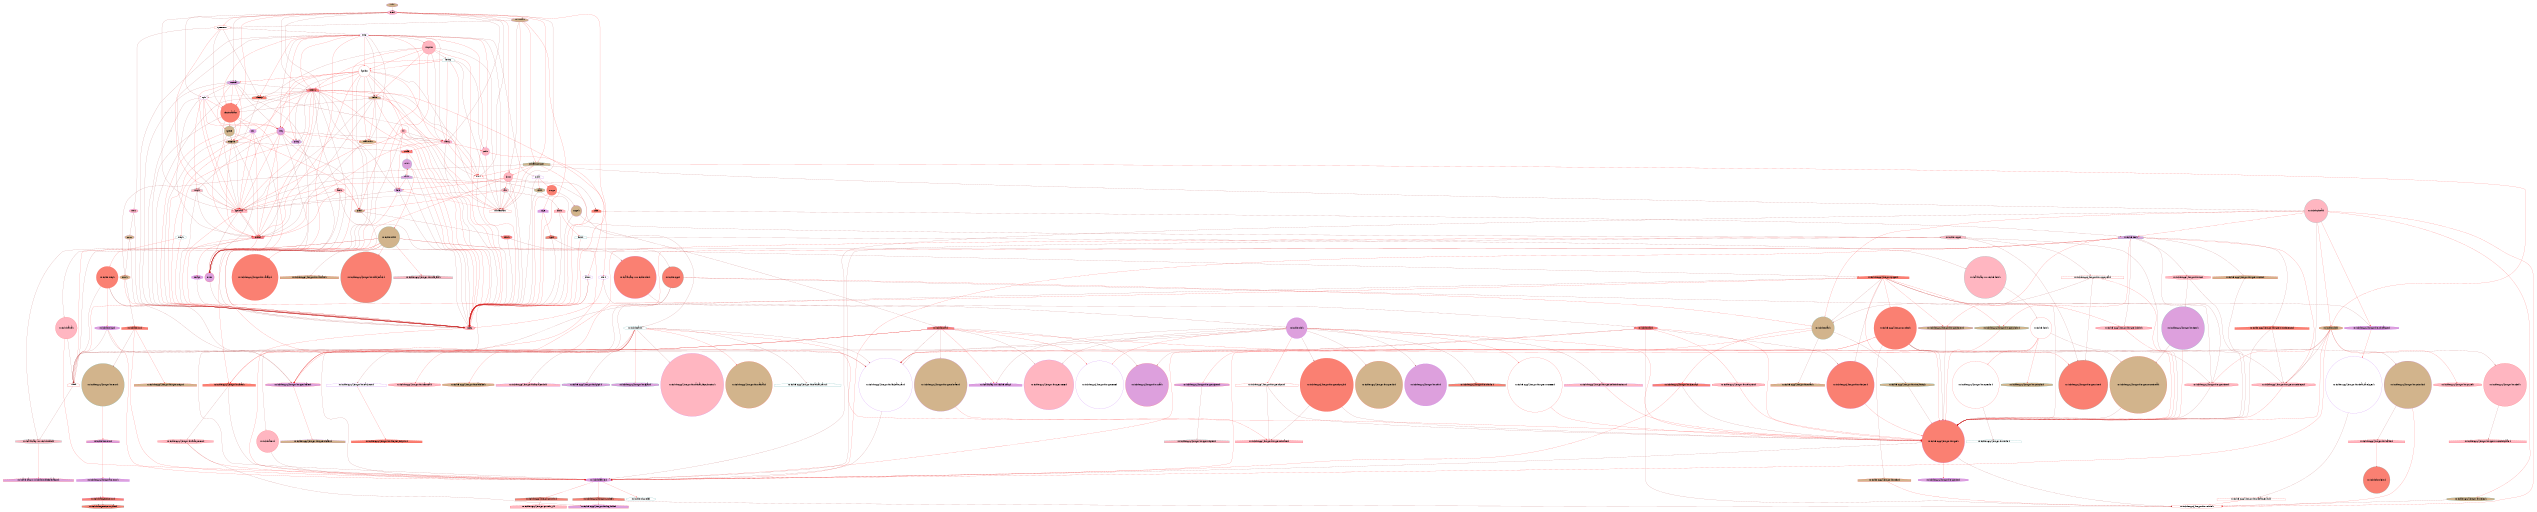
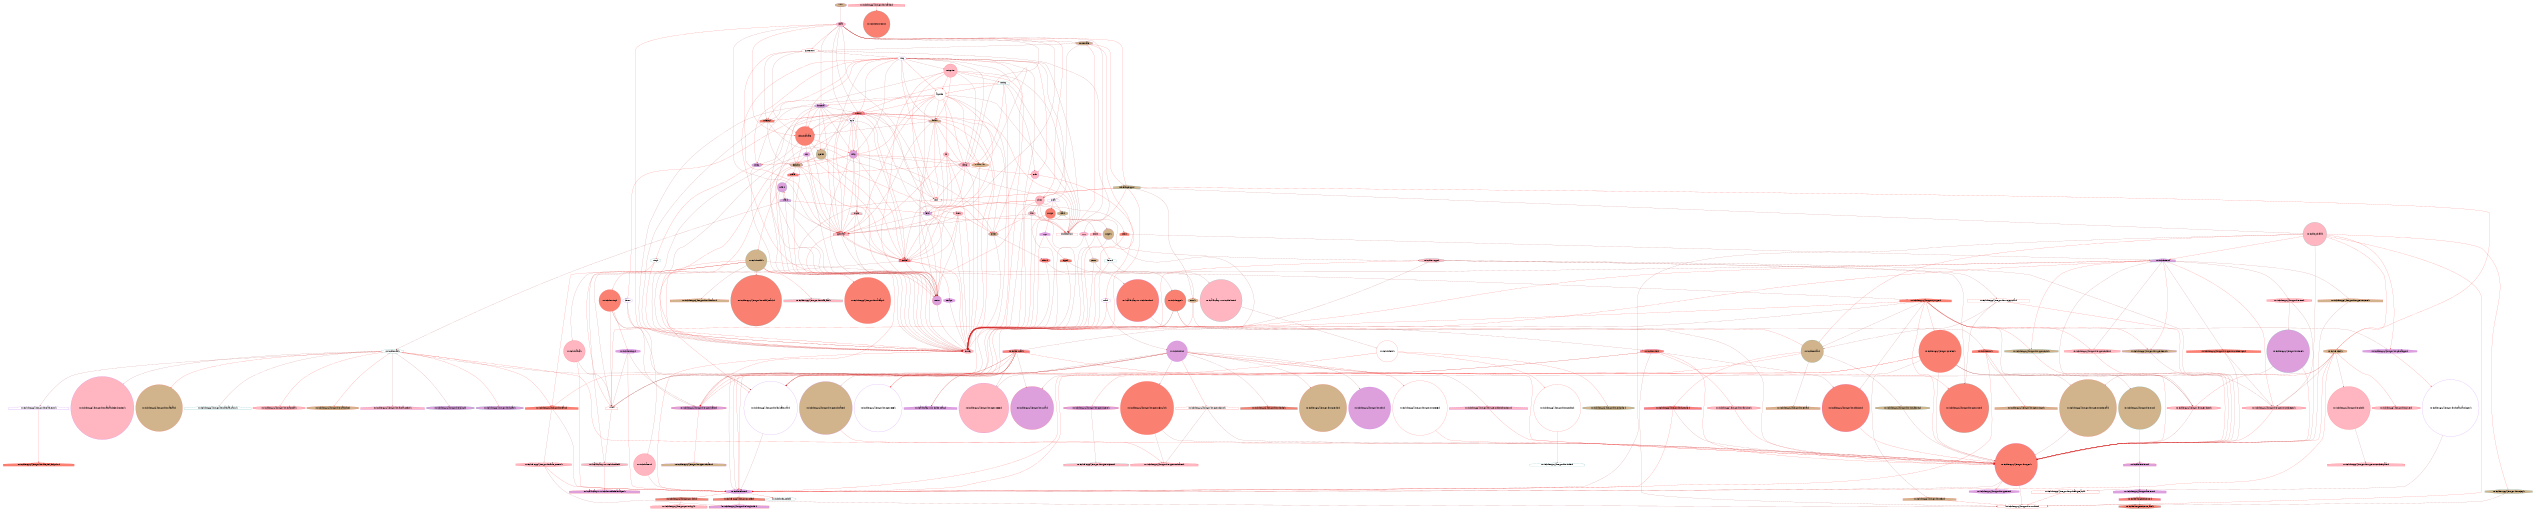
node "/usr/include/x86_64-linux-gnu/bits/posix1_lim.h": removed
